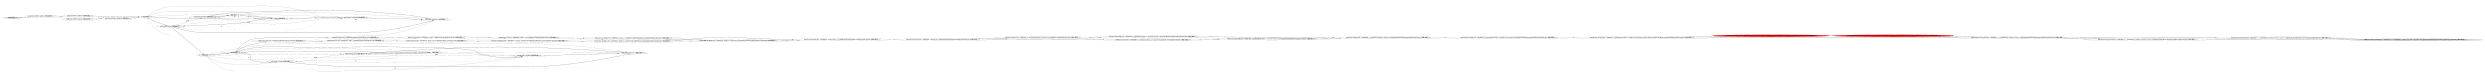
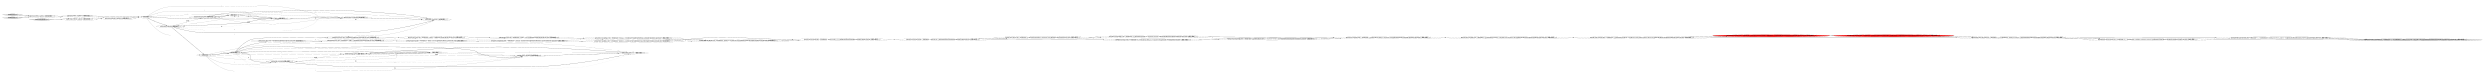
node "prepareStructures['1', '0', '0']": added
node "prepareStructuresWithPdx['0', '0', '1']": added
